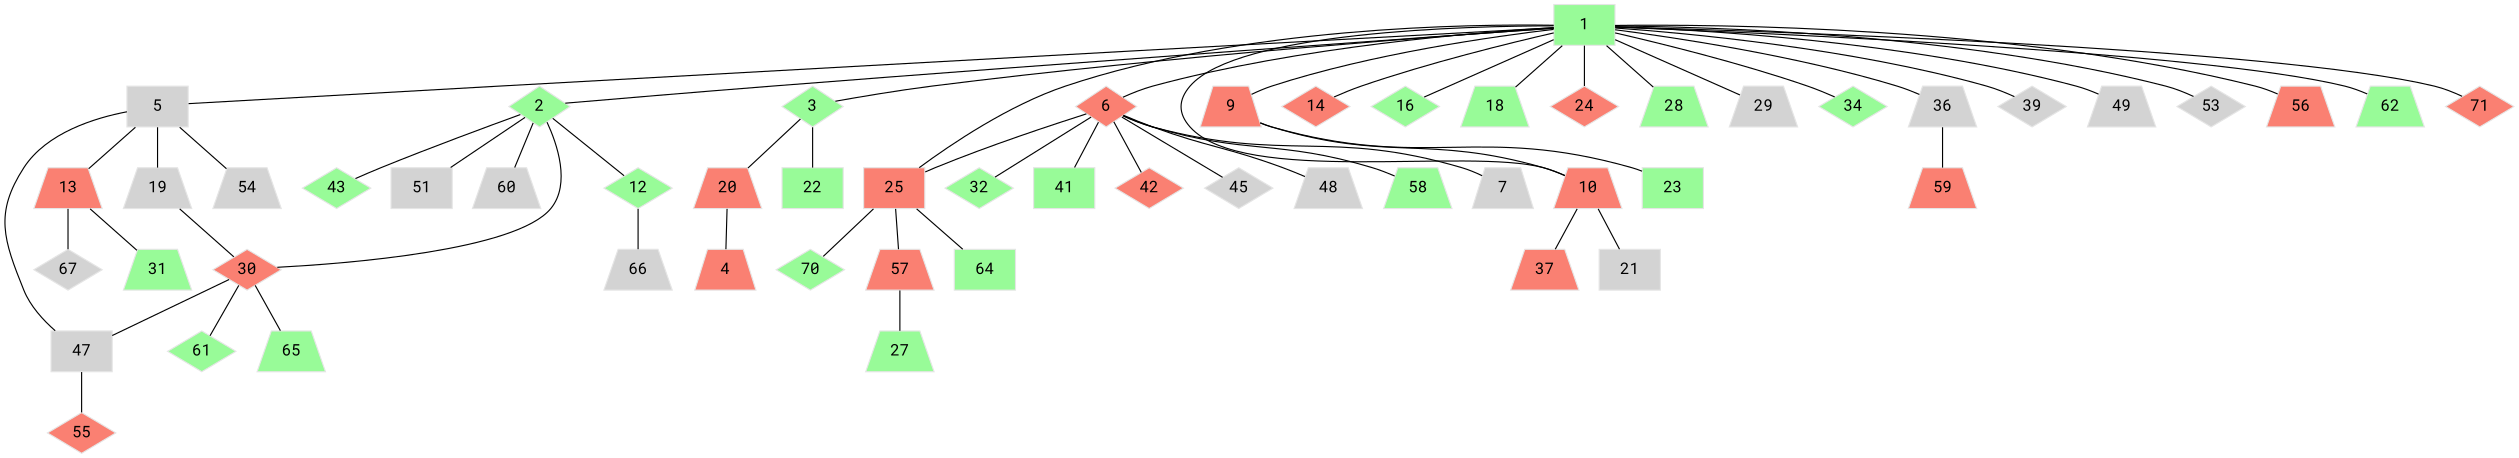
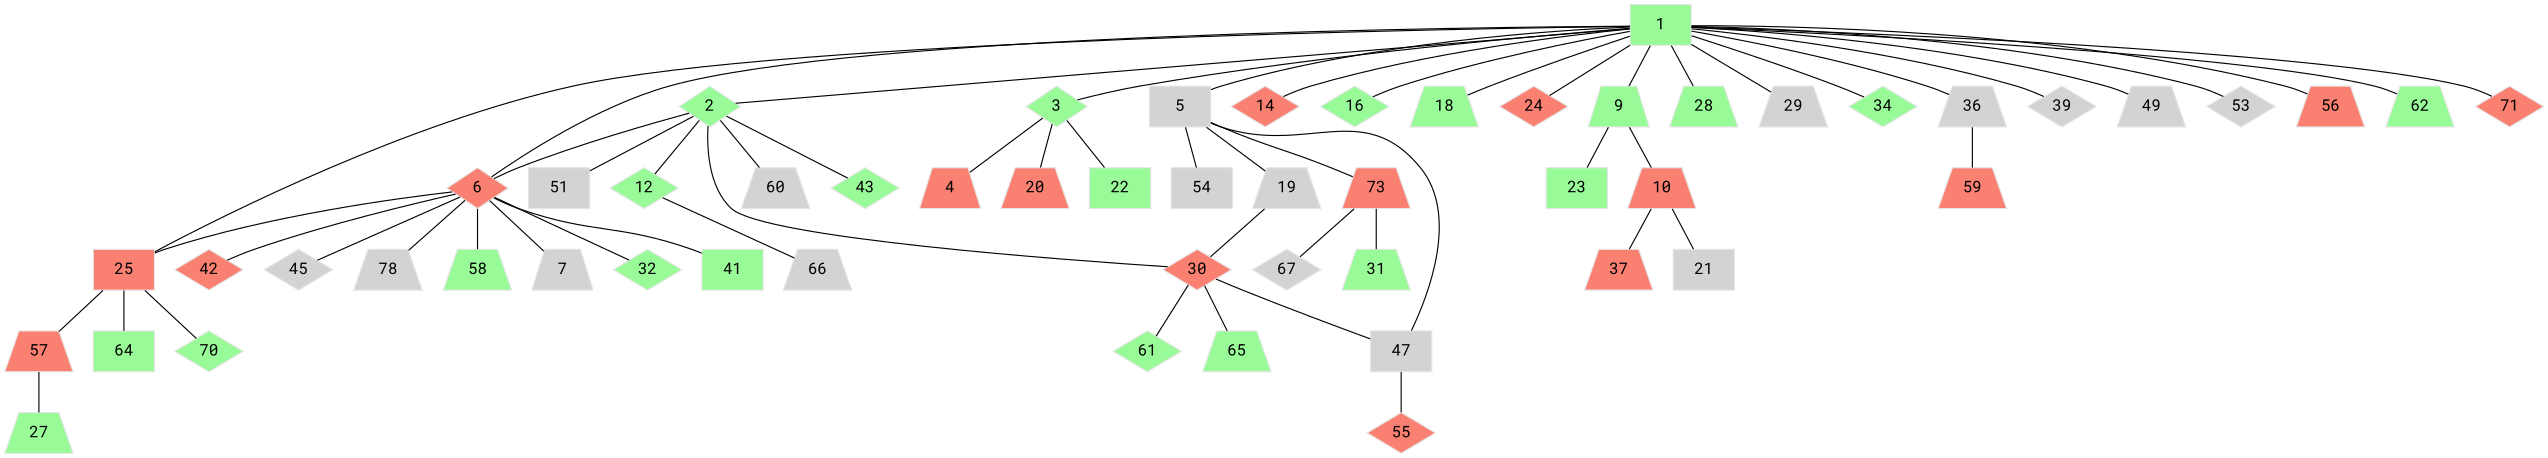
node "9": fillcolor salmon -> palegreen
edge "1" -- "10": removed
edge "2" -- "6": added
node "13": label "13" -> "73"
node "54": shape trapezium -> box
node "48": label "48" -> "78"
edge "20" -- "4": now "3" -- "4"
